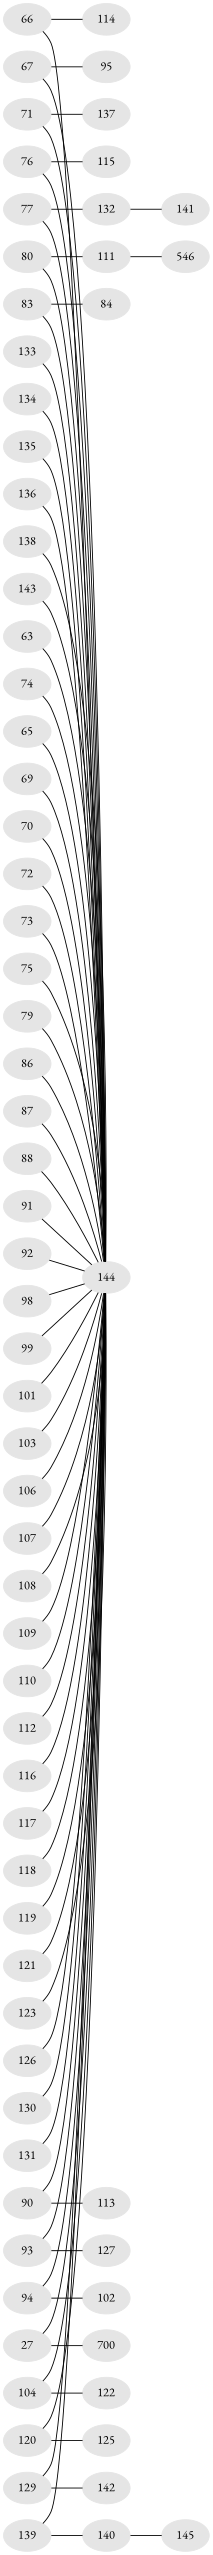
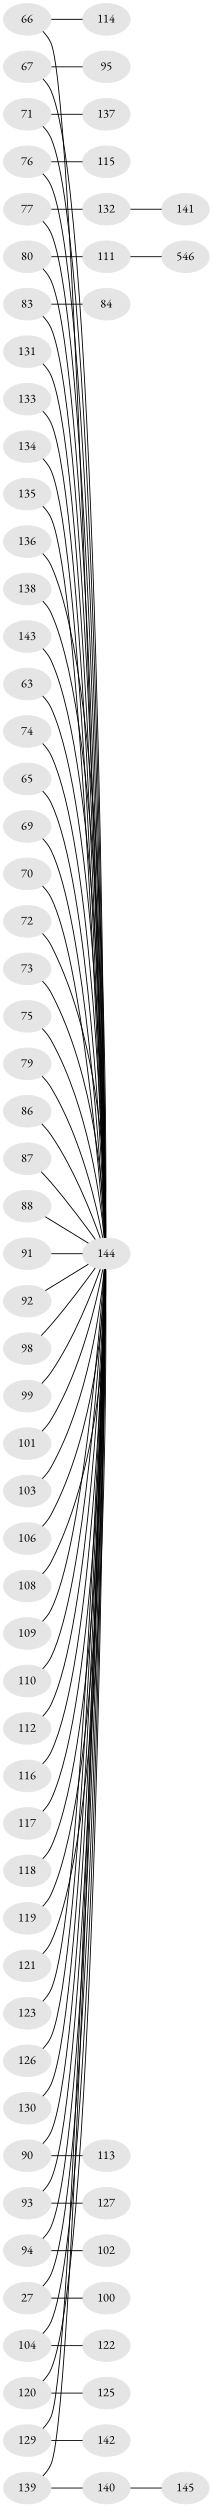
node "107": removed
node "700": label "700" -> "100"
